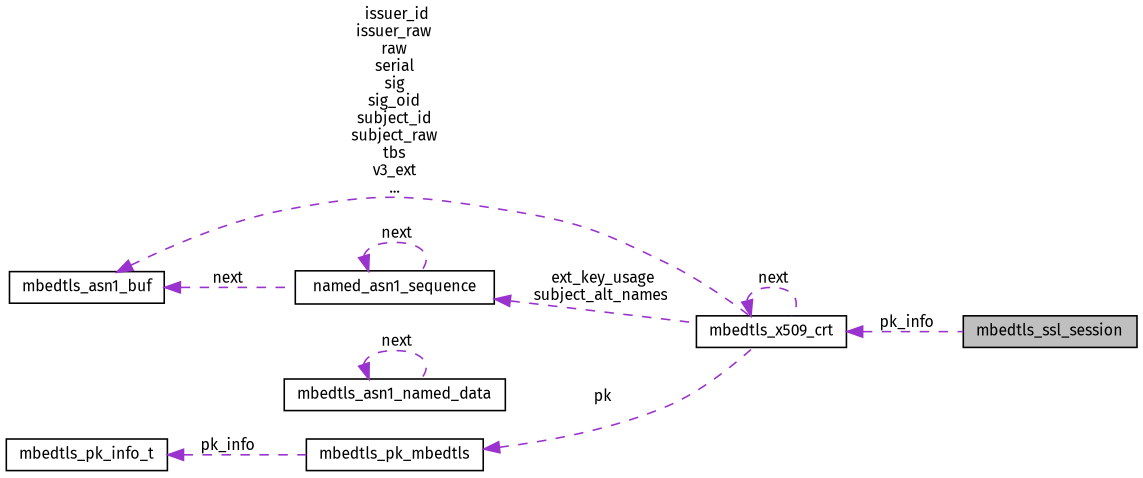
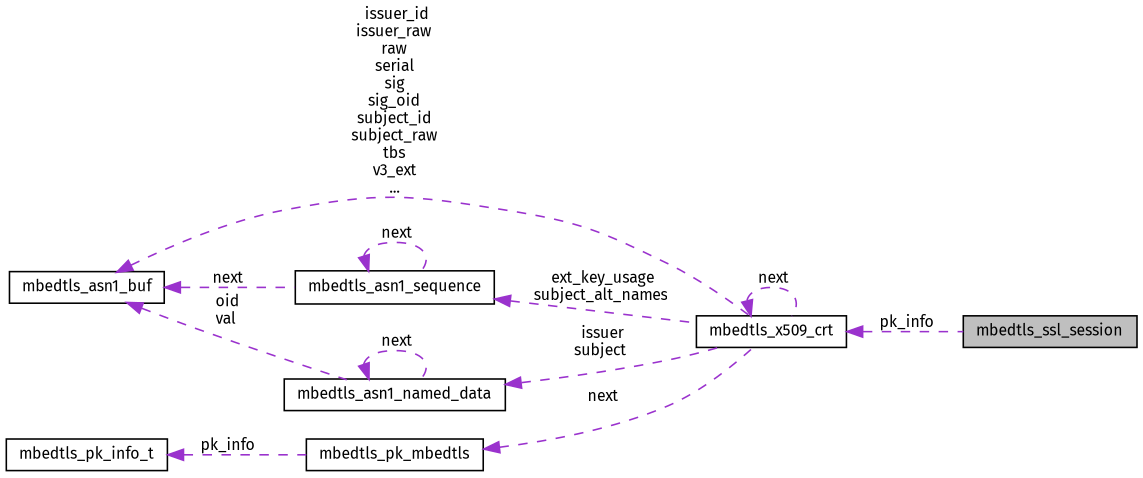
node "named_asn1_sequence": label "named_asn1_sequence" -> "mbedtls_asn1_sequence"
edge "mbedtls_asn1_named_data" -> "mbedtls_asn1_buf": added, label "oid val"
edge "mbedtls_x509_crt" -> "mbedtls_asn1_named_data": added, label "issuer subject"
edge "mbedtls_x509_crt" -> "mbedtls_pk_mbedtls": label " pk" -> " next"
